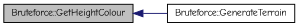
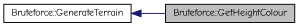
edge "Bruteforce::GenerateTerrain" -> "Bruteforce::GetHeightColour": reversed
